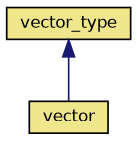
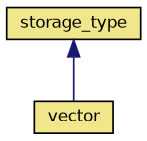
node "vector_type": label "vector_type" -> "storage_type"
